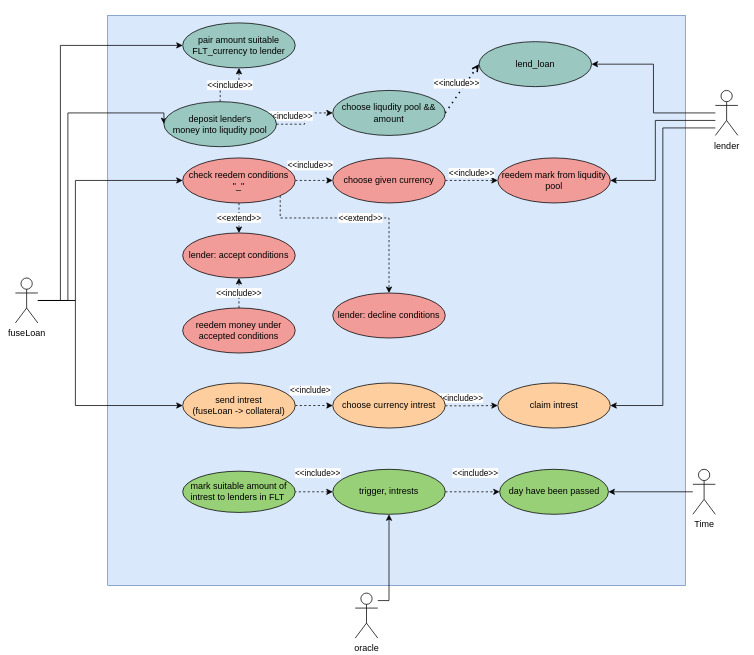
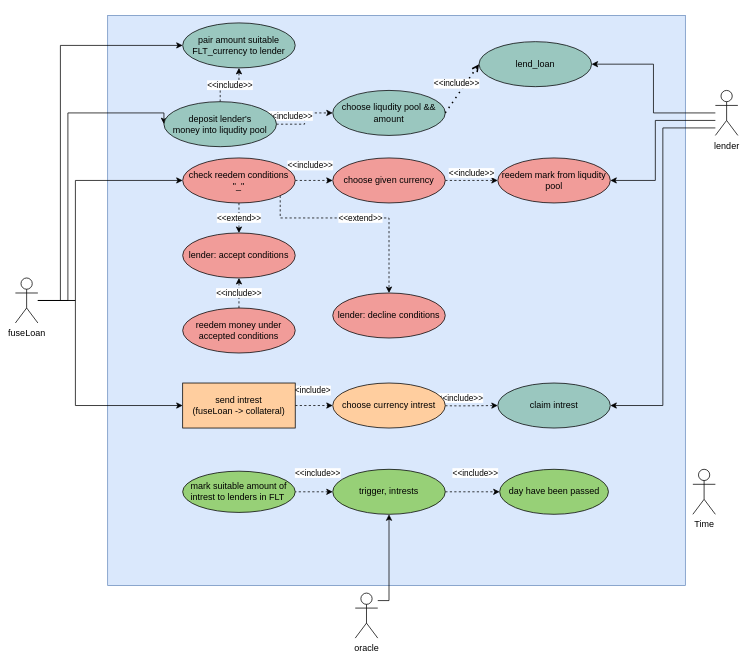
node "send intrest (fuseLoan -> collateral)": shape ellipse -> rectangle
node "claim intrest": fillcolor #ffce9f -> #9ac7bf
edge "Time" -> "day have been passed": removed
